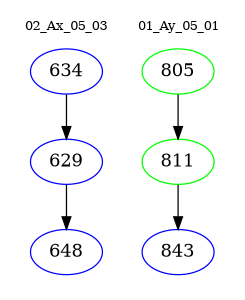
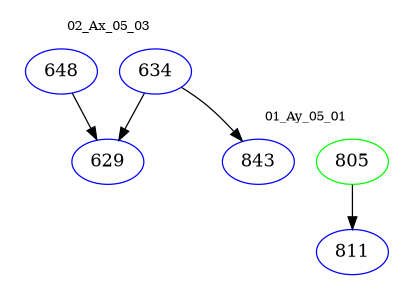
node "811": color green -> blue
edge "629" -> "648": reversed
edge "811" -> "843": now "634" -> "843"
